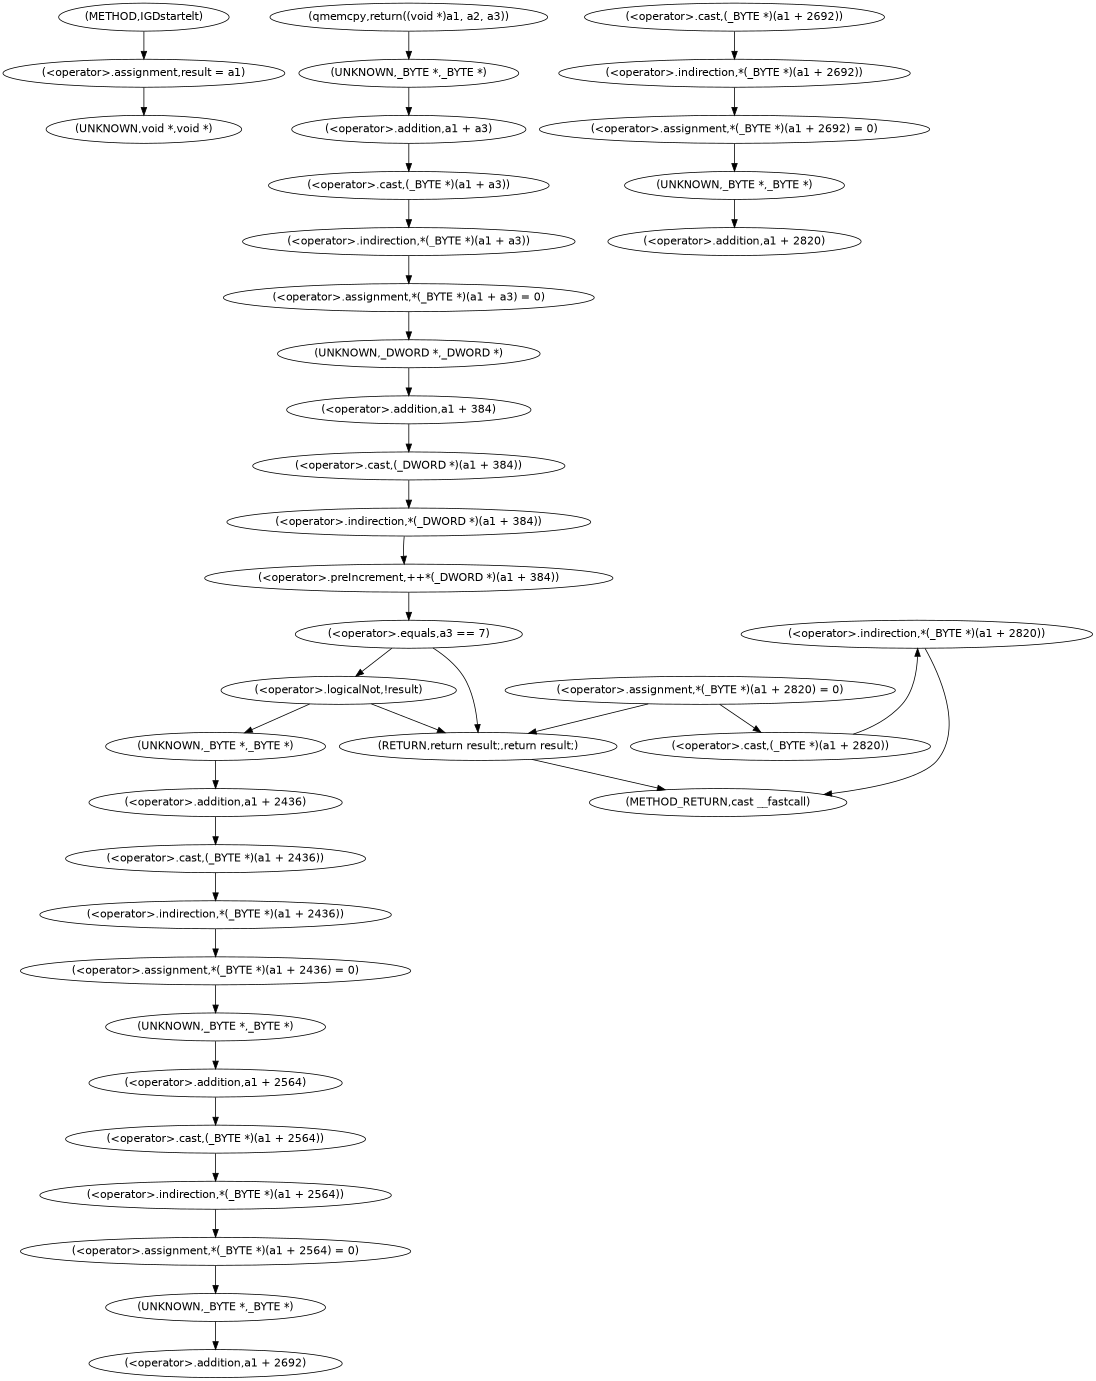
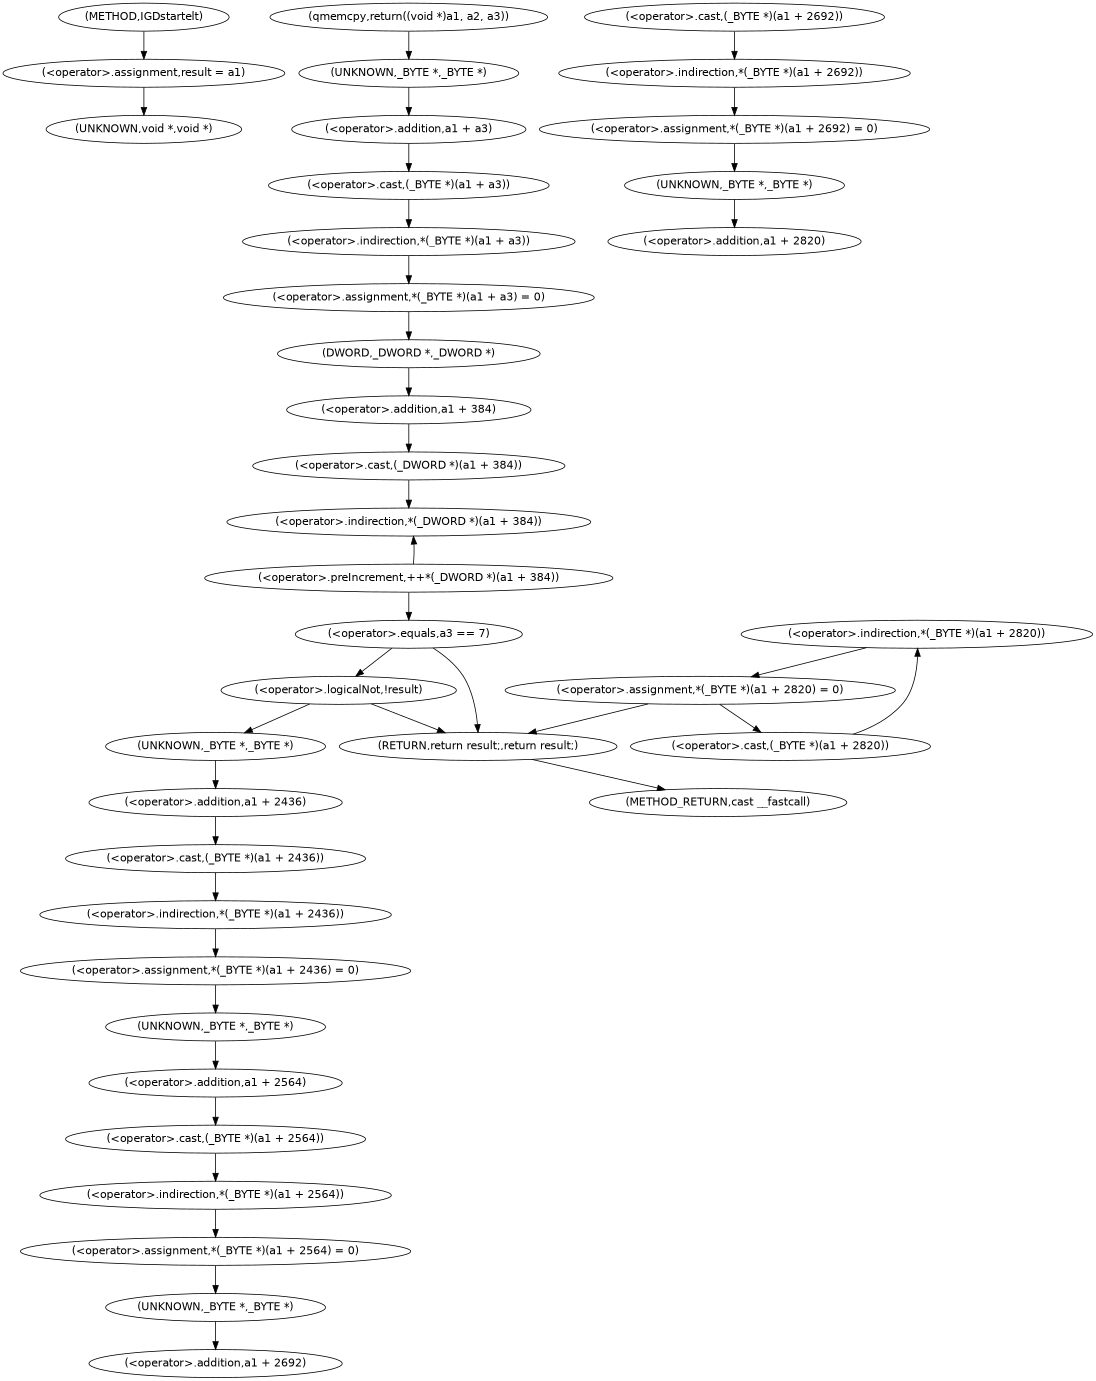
node "(UNKNOWN,_DWORD *,_DWORD *)": label "(UNKNOWN,_DWORD *,_DWORD *)" -> "(DWORD,_DWORD *,_DWORD *)"
edge "(<operator>.indirection,*(_DWORD *)(a1 + 384))" -> "(<operator>.preIncrement,++*(_DWORD *)(a1 + 384))": reversed
edge "(<operator>.indirection,*(_BYTE *)(a1 + 2820))" -> "(METHOD_RETURN,cast __fastcall)": now "(<operator>.indirection,*(_BYTE *)(a1 + 2820))" -> "(<operator>.assignment,*(_BYTE *)(a1 + 2820) = 0)"
